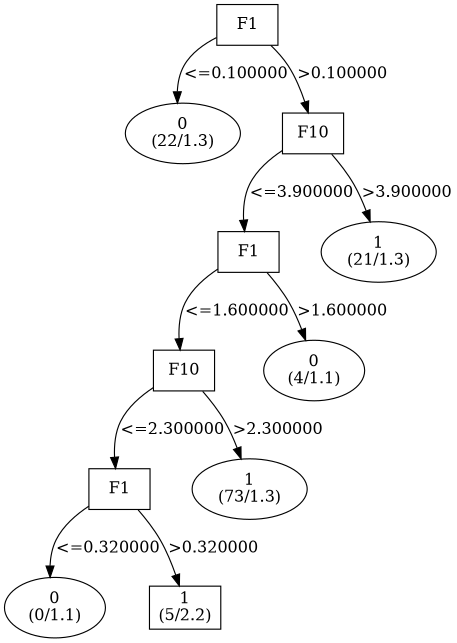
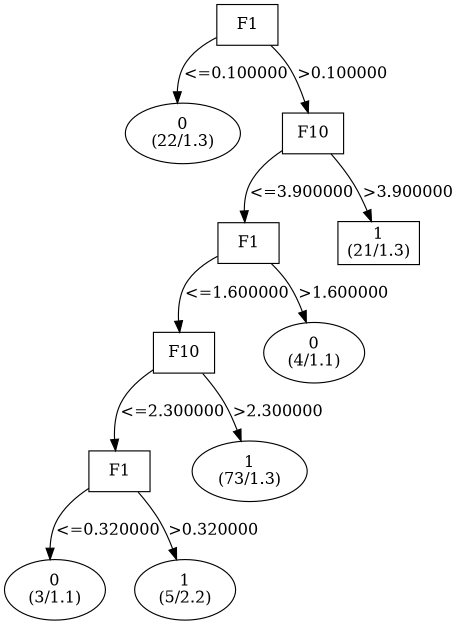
node "1 (21/1.3)": shape ellipse -> box
node "0 (0/1.1)": label "0 (0/1.1)" -> "0 (3/1.1)"
node "1 (5/2.2)": shape box -> ellipse
